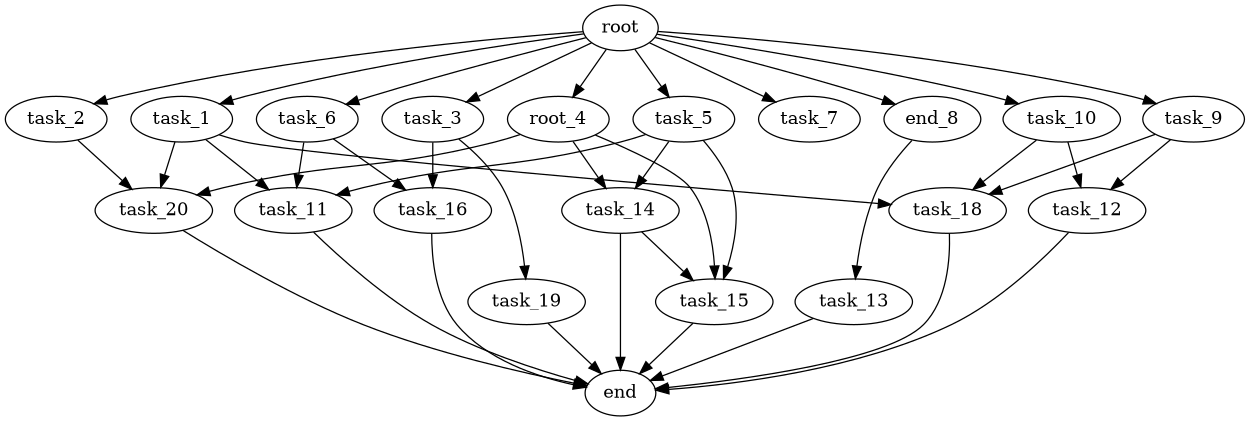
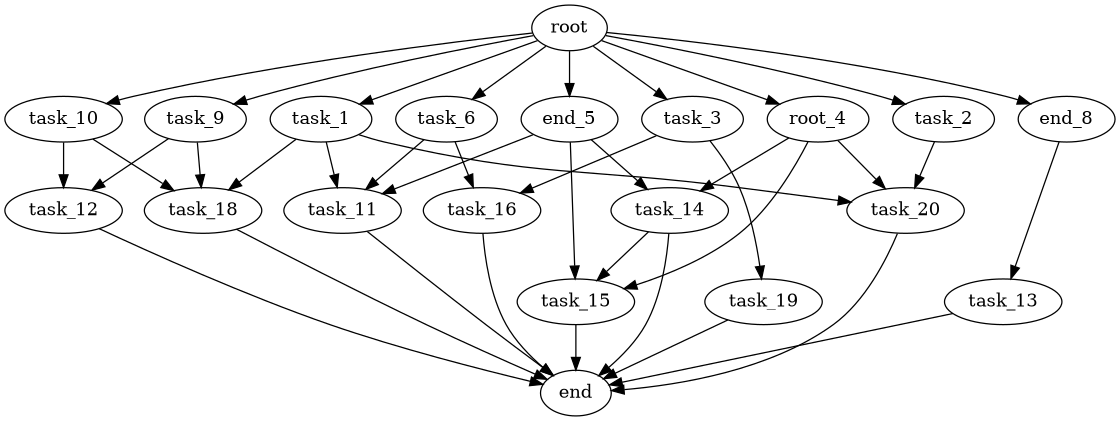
node "task_5": label "task_5" -> "end_5"
node "task_7": removed
